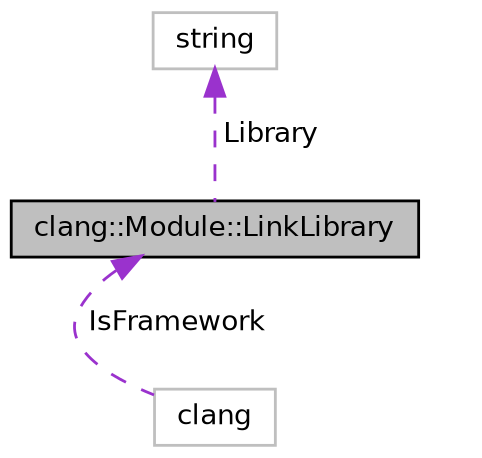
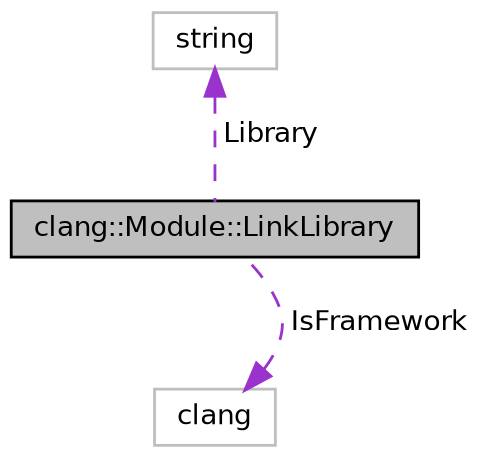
edge "clang" -> "clang::Module::LinkLibrary": reversed
